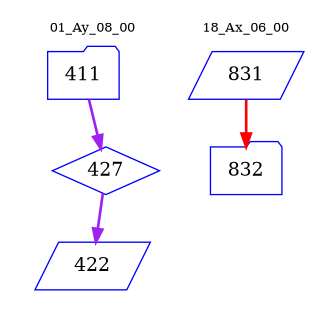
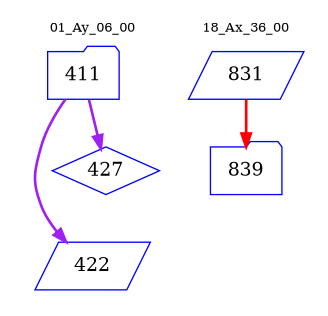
cluster "01_Ay_08_00": label "01_Ay_08_00" -> "01_Ay_06_00"
cluster "18_Ax_06_00": label "18_Ax_06_00" -> "18_Ax_36_00"
node "832": label "832" -> "839"
edge "427" -> "422": now "411" -> "422"
